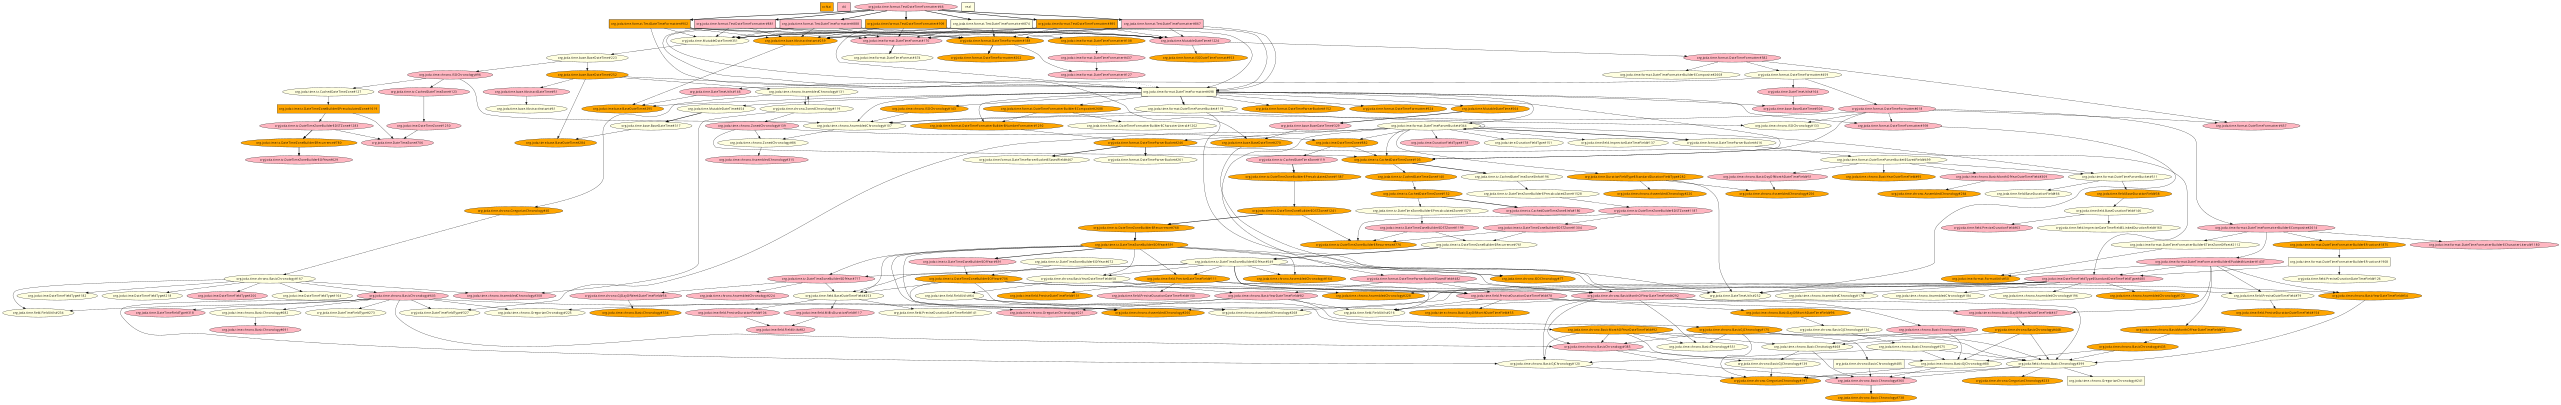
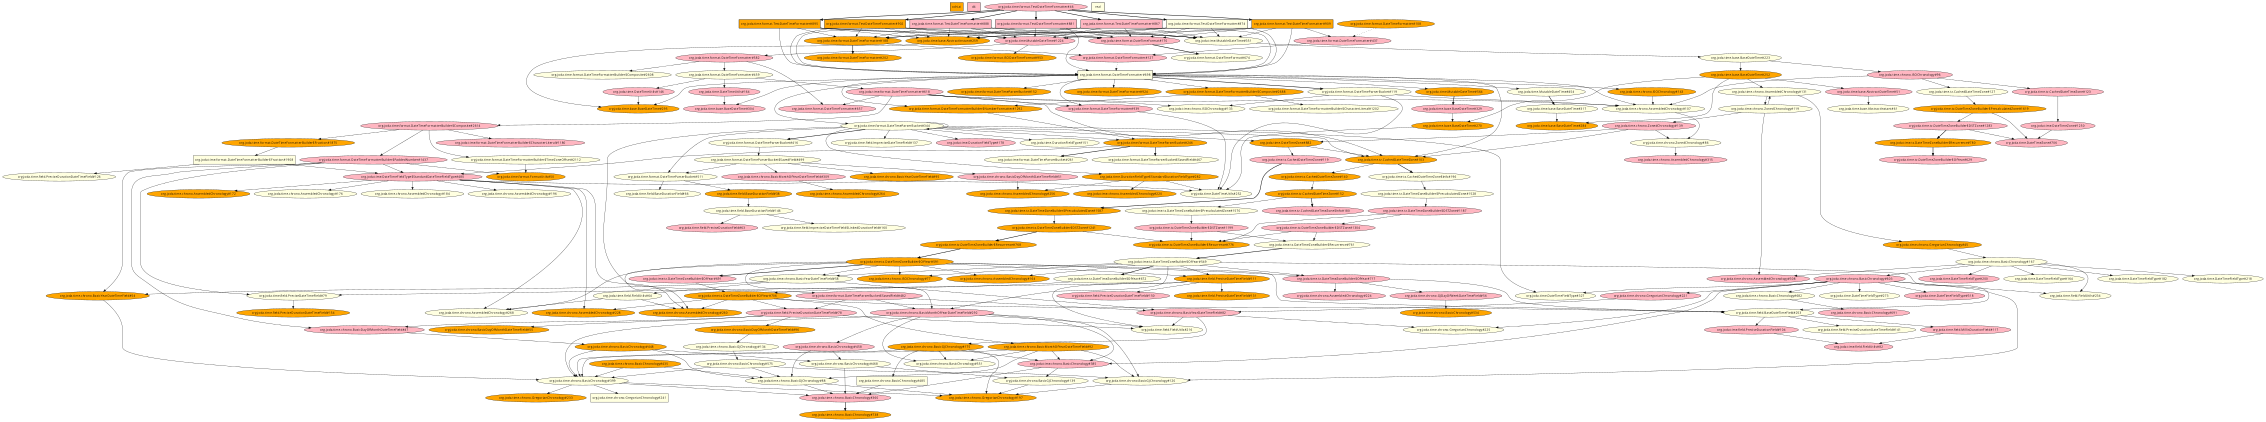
edge "org.joda.time.format.TestDateTimeFormatter#909" -> "org.joda.time.format.DateTimeFormatter#108": now "org.joda.time.format.TestDateTimeFormatter#909" -> "org.joda.time.format.DateTimeFormatter#437"
node "org.joda.time.tz.DateTimeZoneBuilder$PrecalculatedZone#1619": shape box -> ellipse
edge "org.joda.time.tz.DateTimeZoneBuilder$OfYear#549" -> "org.joda.time.field.PreciseDurationDateTimeField#78": now "org.joda.time.tz.DateTimeZoneBuilder$OfYear#549" -> "org.joda.time.tz.DateTimeZoneBuilder$OfYear#672"
edge "org.joda.time.chrono.BasicYearDateTimeField#82" -> "org.joda.time.chrono.GregorianChronology#221": reversed
node "org.joda.time.chrono.BasicMonthOfYearDateTimeField#72": removed
edge "org.joda.time.chrono.BasicMonthOfYearDateTimeField#92" -> "org.joda.time.chrono.BasicChronology#468": removed
node "org.joda.field.chrono.BasicChronology#399": label "org.joda.field.chrono.BasicChronology#399" -> "org.joda.time.chrono.BasicChronology#399"
